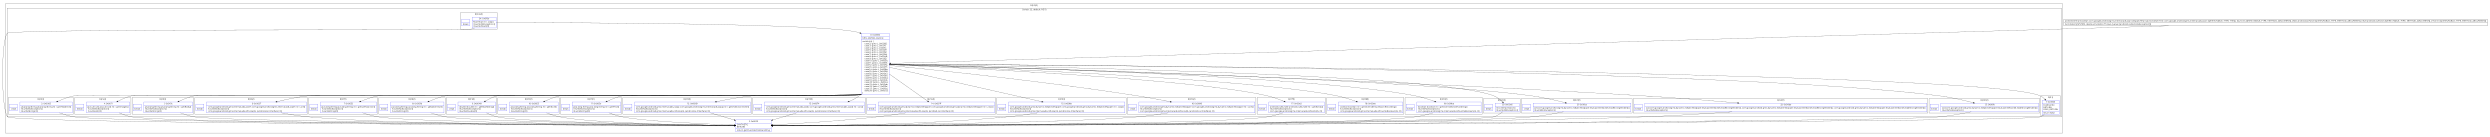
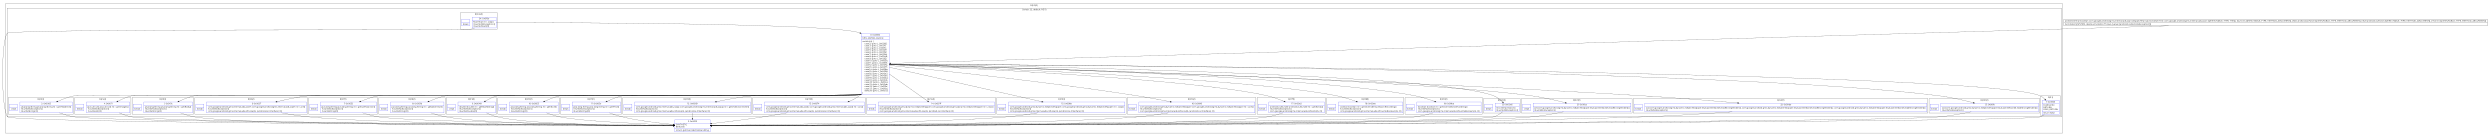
edge "14: 0x007f" -> "3: 0x000f": removed
